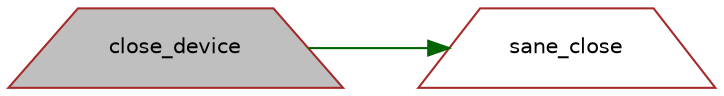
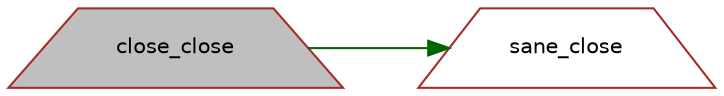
node "close_device": label "close_device" -> "close_close"
